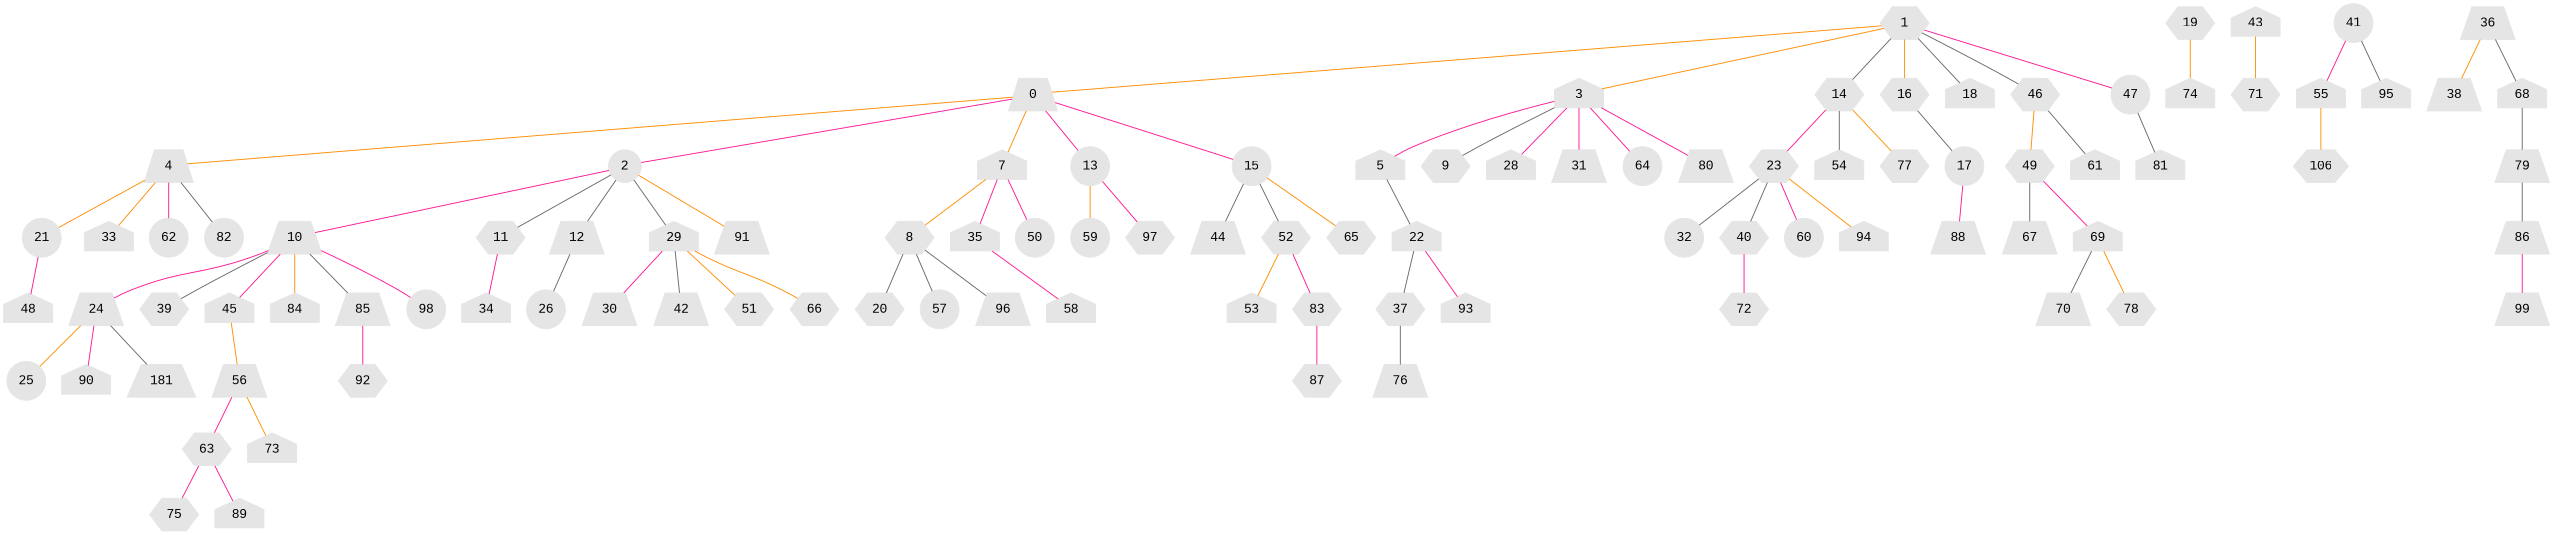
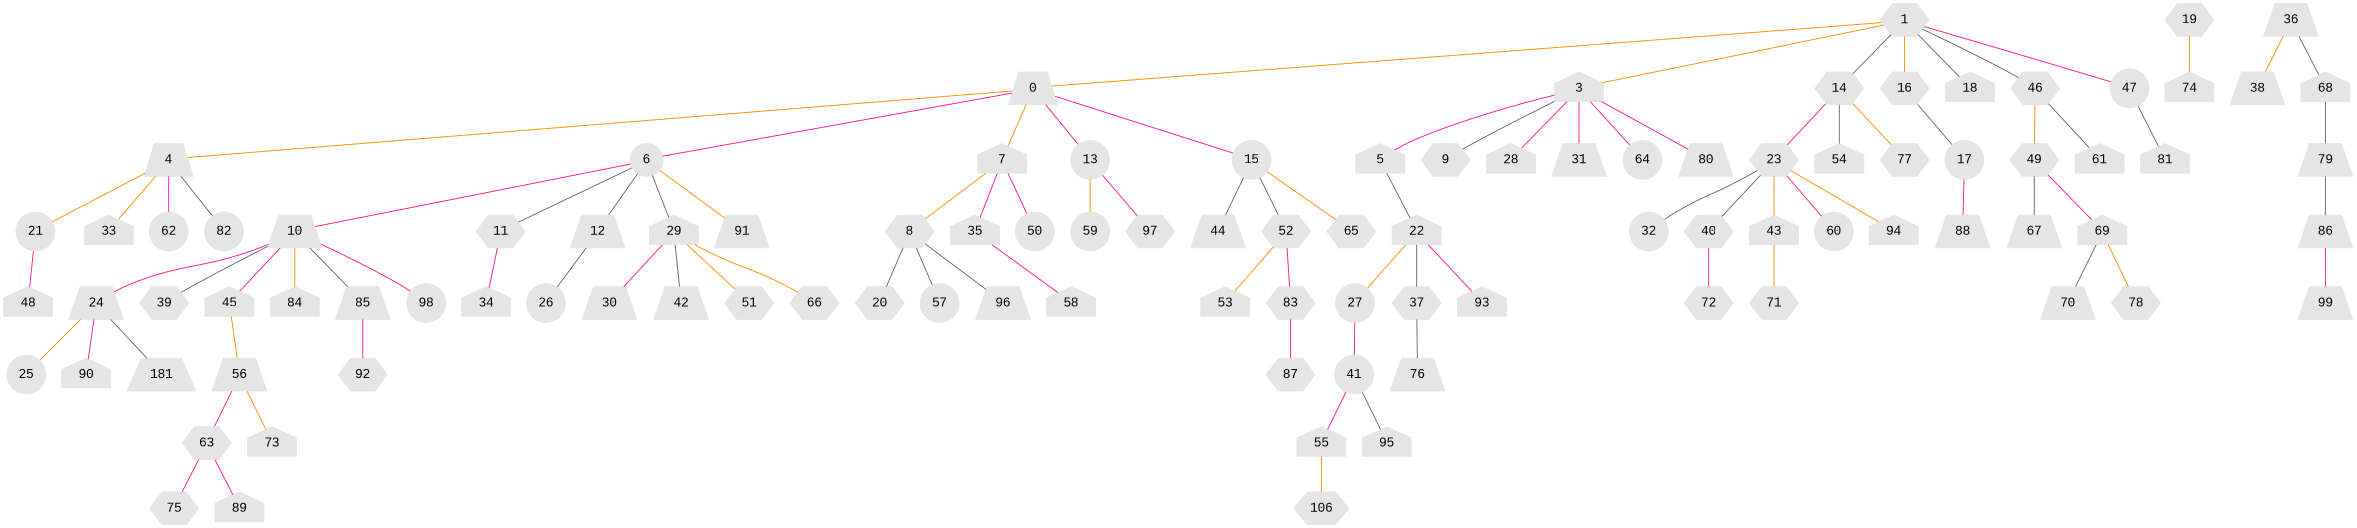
node "2": label "2" -> "6"
edge "23" -- "43": added
node "27": added
